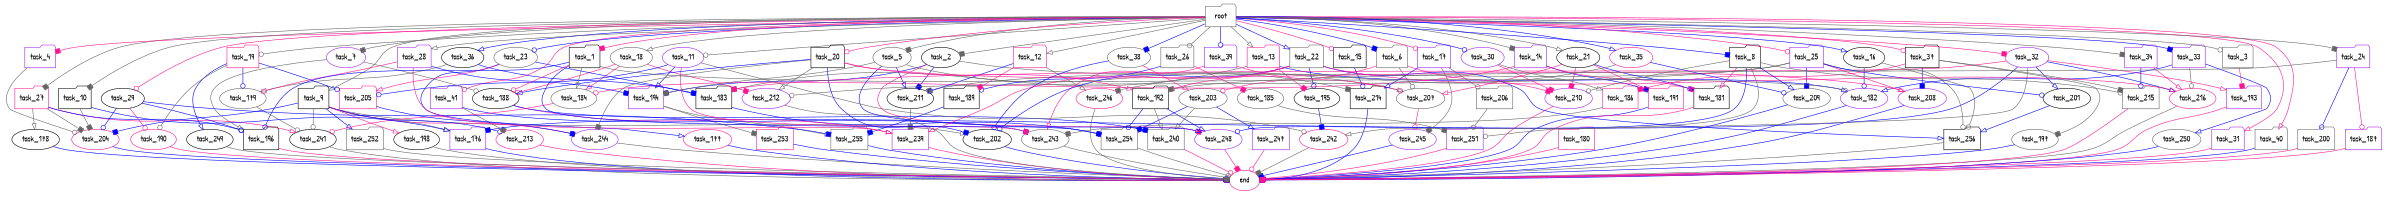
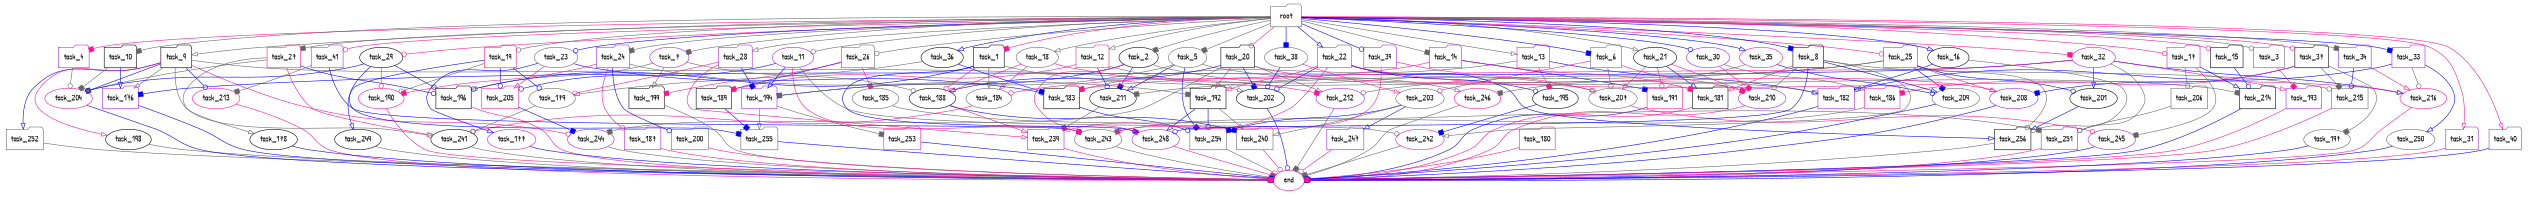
edge "task_24" -> "task_190": added
node "task_199": added
node "task_182": shape ellipse -> folder
edge "task_216" -> "end": color gray40 -> deeppink
